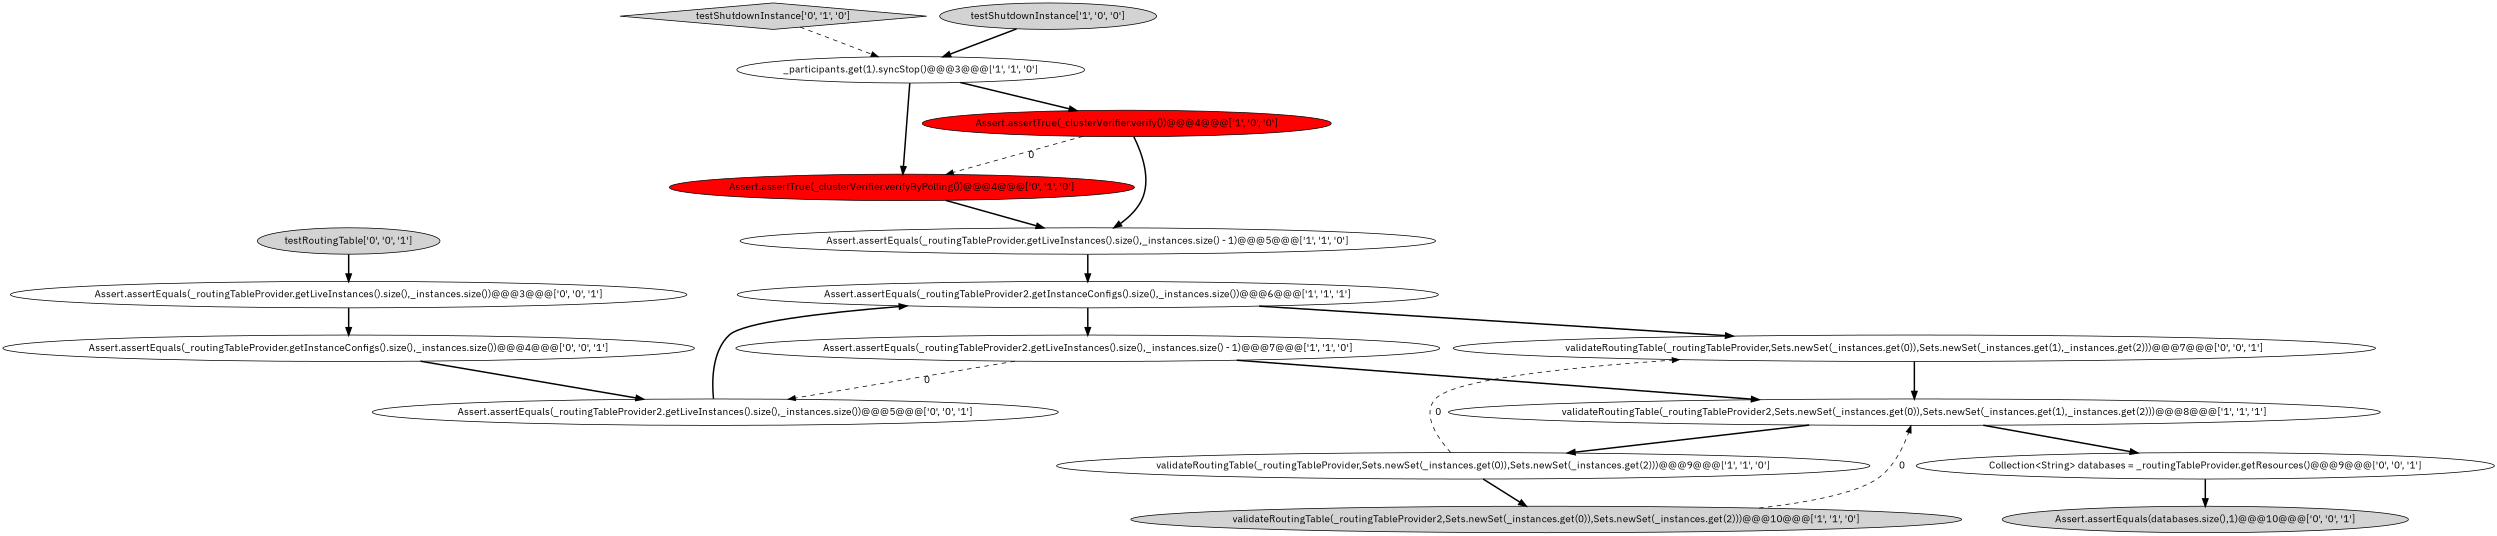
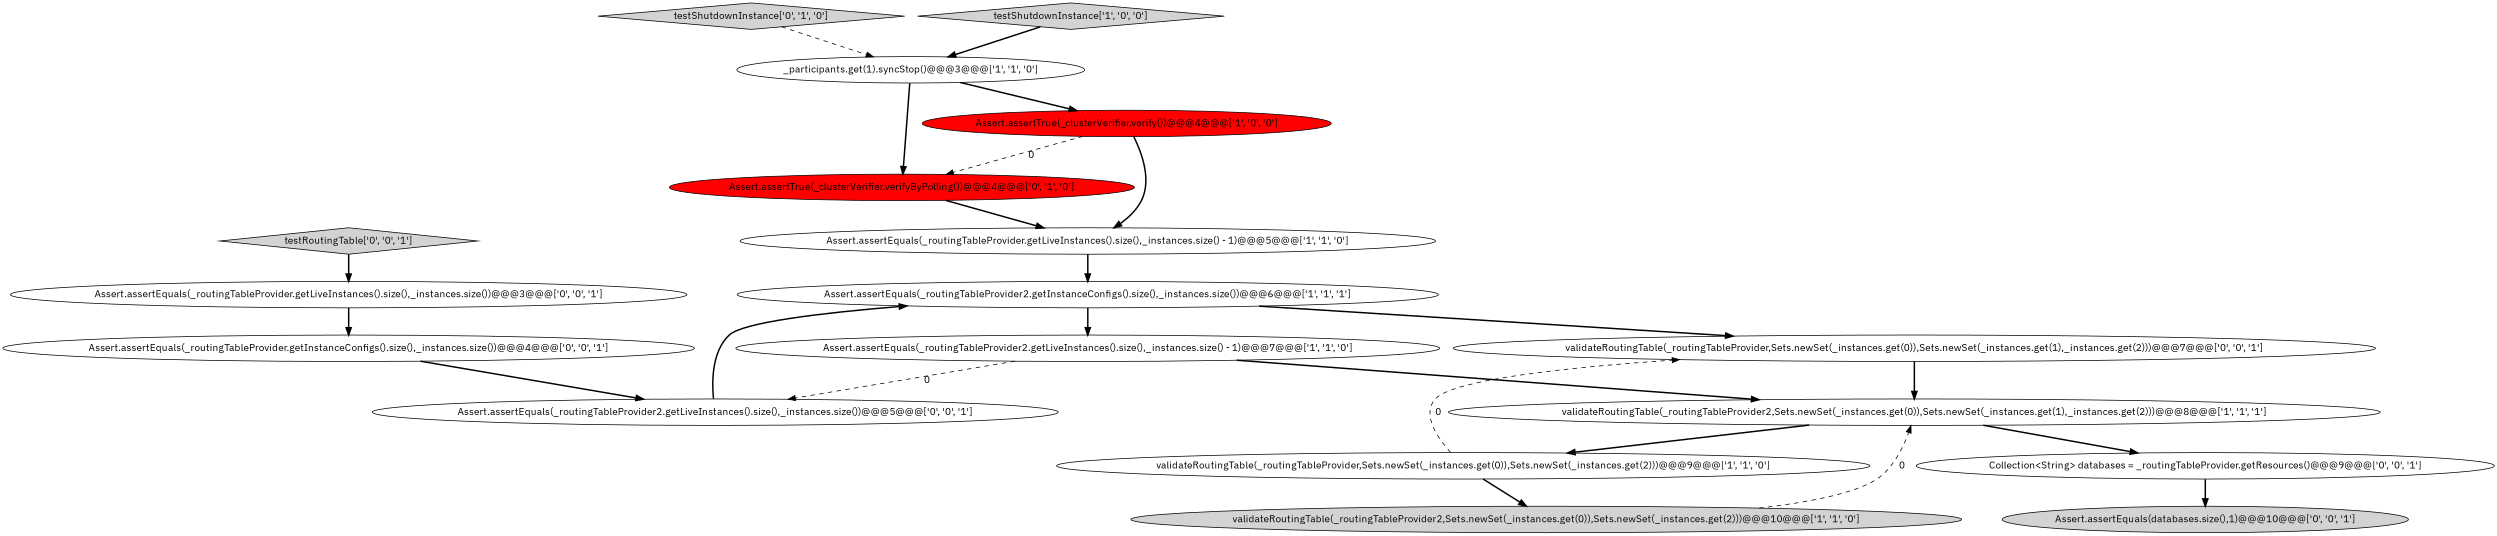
node "testShutdownInstance['1', '0', '0']": shape ellipse -> diamond
node "testRoutingTable['0', '0', '1']": shape ellipse -> diamond
